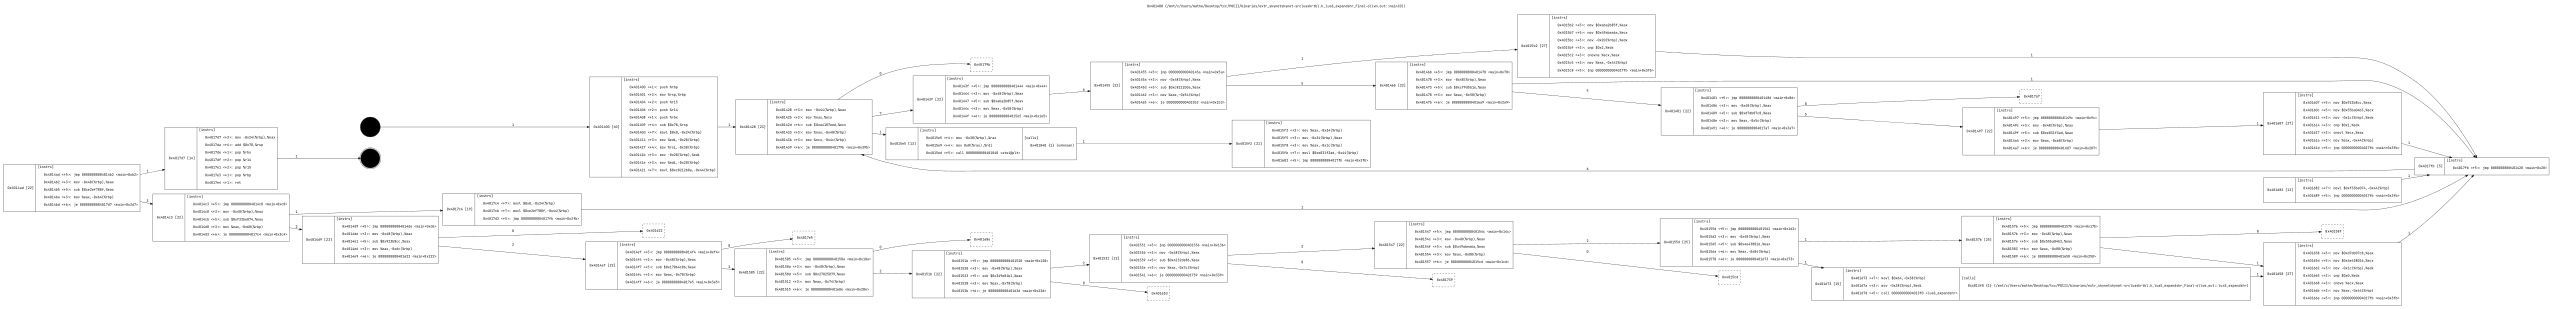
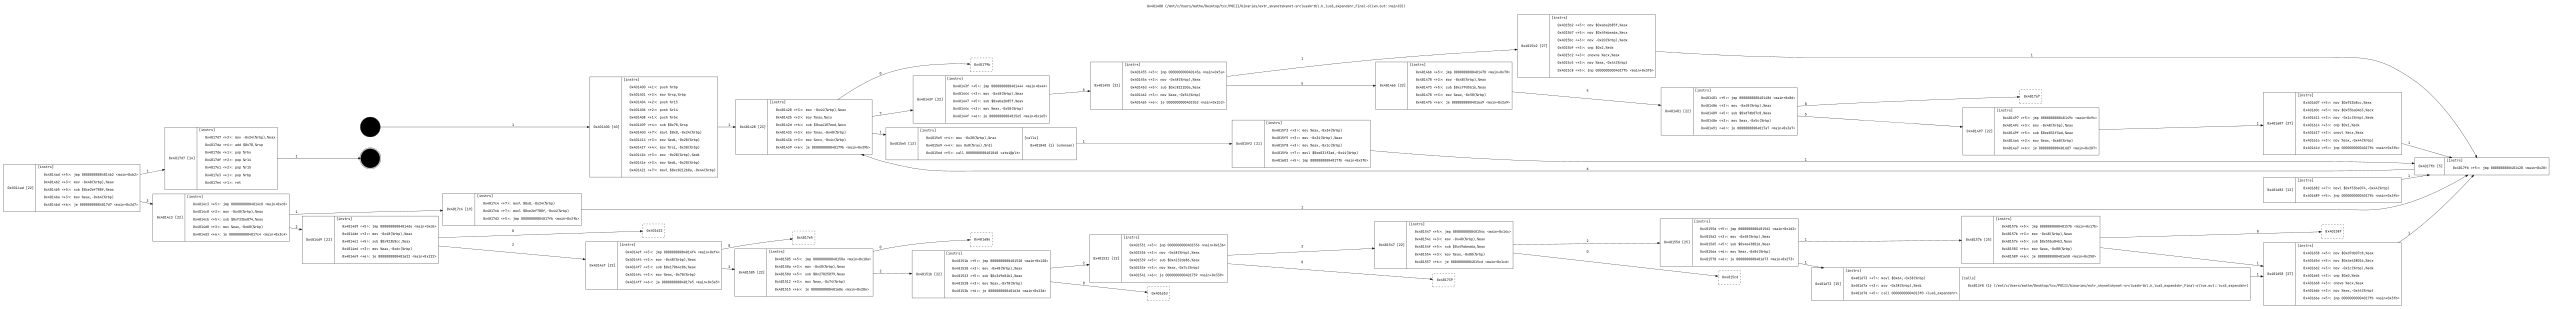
edge "0x40146b [22]" -> "0x4017fb [5]": now "0x4015f2 [21]" -> "0x4017fb [5]"
